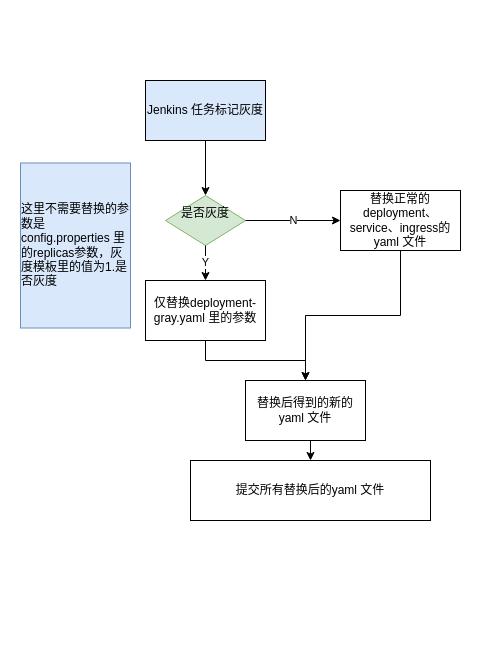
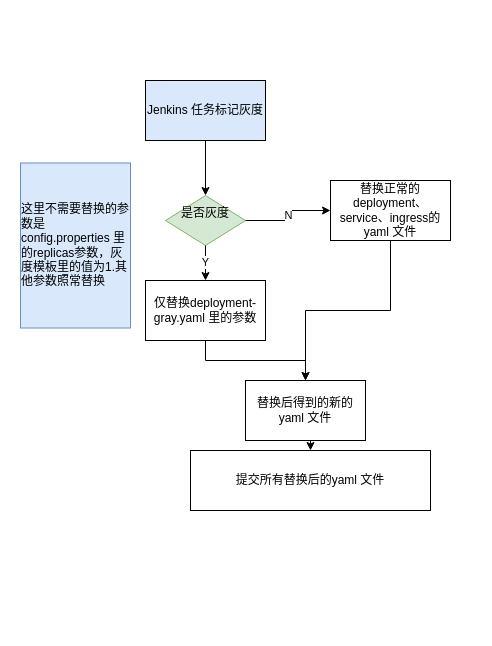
node "替换正常的deployment、service、ingress的yaml 文件": moved (401, 221) -> (391, 211)
node "这里不需要替换的参数是config.properties 里的replicas参数，灰度模板里的值为1.是否灰度": label "这里不需要替换的参数是config.properties 里的replicas参数，灰度模板里的值为1.是否灰度" -> "这里不需要替换的参数是config.properties 里的replicas参数，灰度模板里的值为1.其他参数照常替换"
node "提交所有替换后的yaml 文件": moved (311, 491) -> (311, 481)
